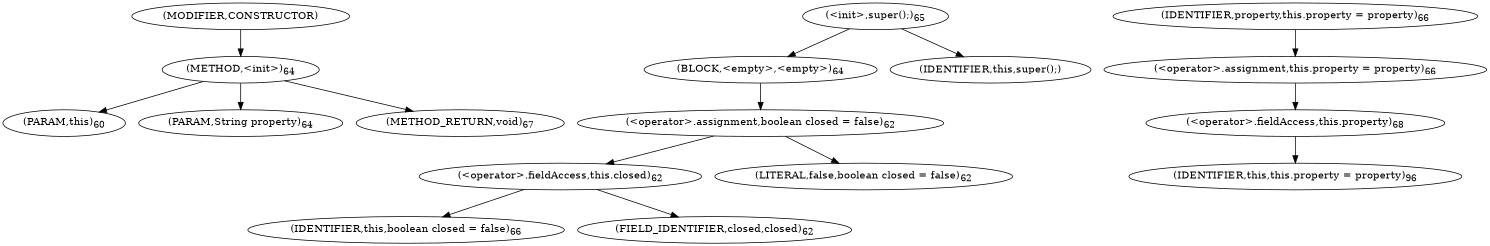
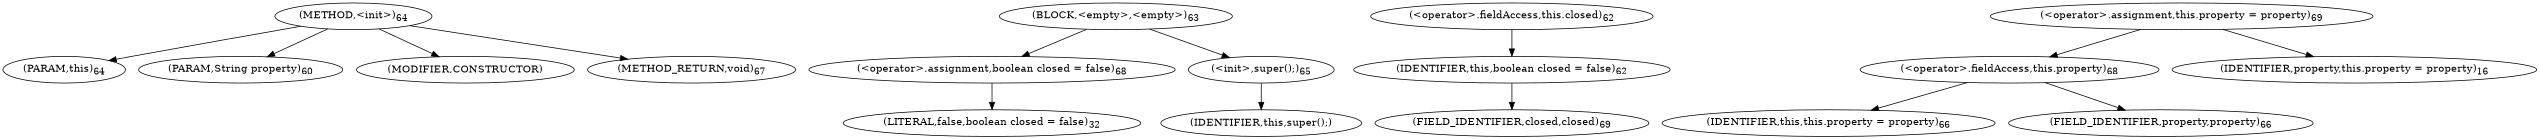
node "(IDENTIFIER,property,this.property = property)": text "66" -> "16"
edge "(MODIFIER,CONSTRUCTOR)" -> "(METHOD,<init>)": reversed
edge "(IDENTIFIER,property,this.property = property)" -> "(<operator>.assignment,this.property = property)": reversed
edge "(<init>,super();)" -> "(BLOCK,<empty>,<empty>)": reversed
node "(BLOCK,<empty>,<empty>)": text "64" -> "63"
node "(<operator>.assignment,this.property = property)": text "66" -> "69"
node "(PARAM,this)": text "60" -> "64"
node "(PARAM,String property)": text "64" -> "60"
node "(<operator>.assignment,boolean closed = false)": text "62" -> "68"
node "(FIELD_IDENTIFIER,property,property)": added
edge "(<operator>.assignment,boolean closed = false)" -> "(<operator>.fieldAccess,this.closed)": removed
node "(LITERAL,false,boolean closed = false)": text "62" -> "32"
node "(IDENTIFIER,this,this.property = property)": text "96" -> "66"
edge "(<operator>.fieldAccess,this.closed)" -> "(FIELD_IDENTIFIER,closed,closed)": now "(IDENTIFIER,this,boolean closed = false)" -> "(FIELD_IDENTIFIER,closed,closed)"
node "(IDENTIFIER,this,boolean closed = false)": text "66" -> "62"
node "(FIELD_IDENTIFIER,closed,closed)": text "62" -> "69"
